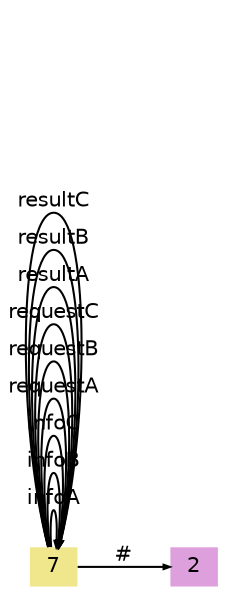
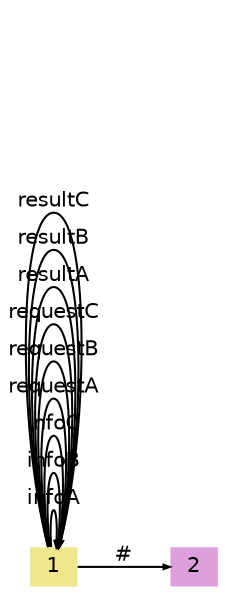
node "7": label "7" -> "1"
